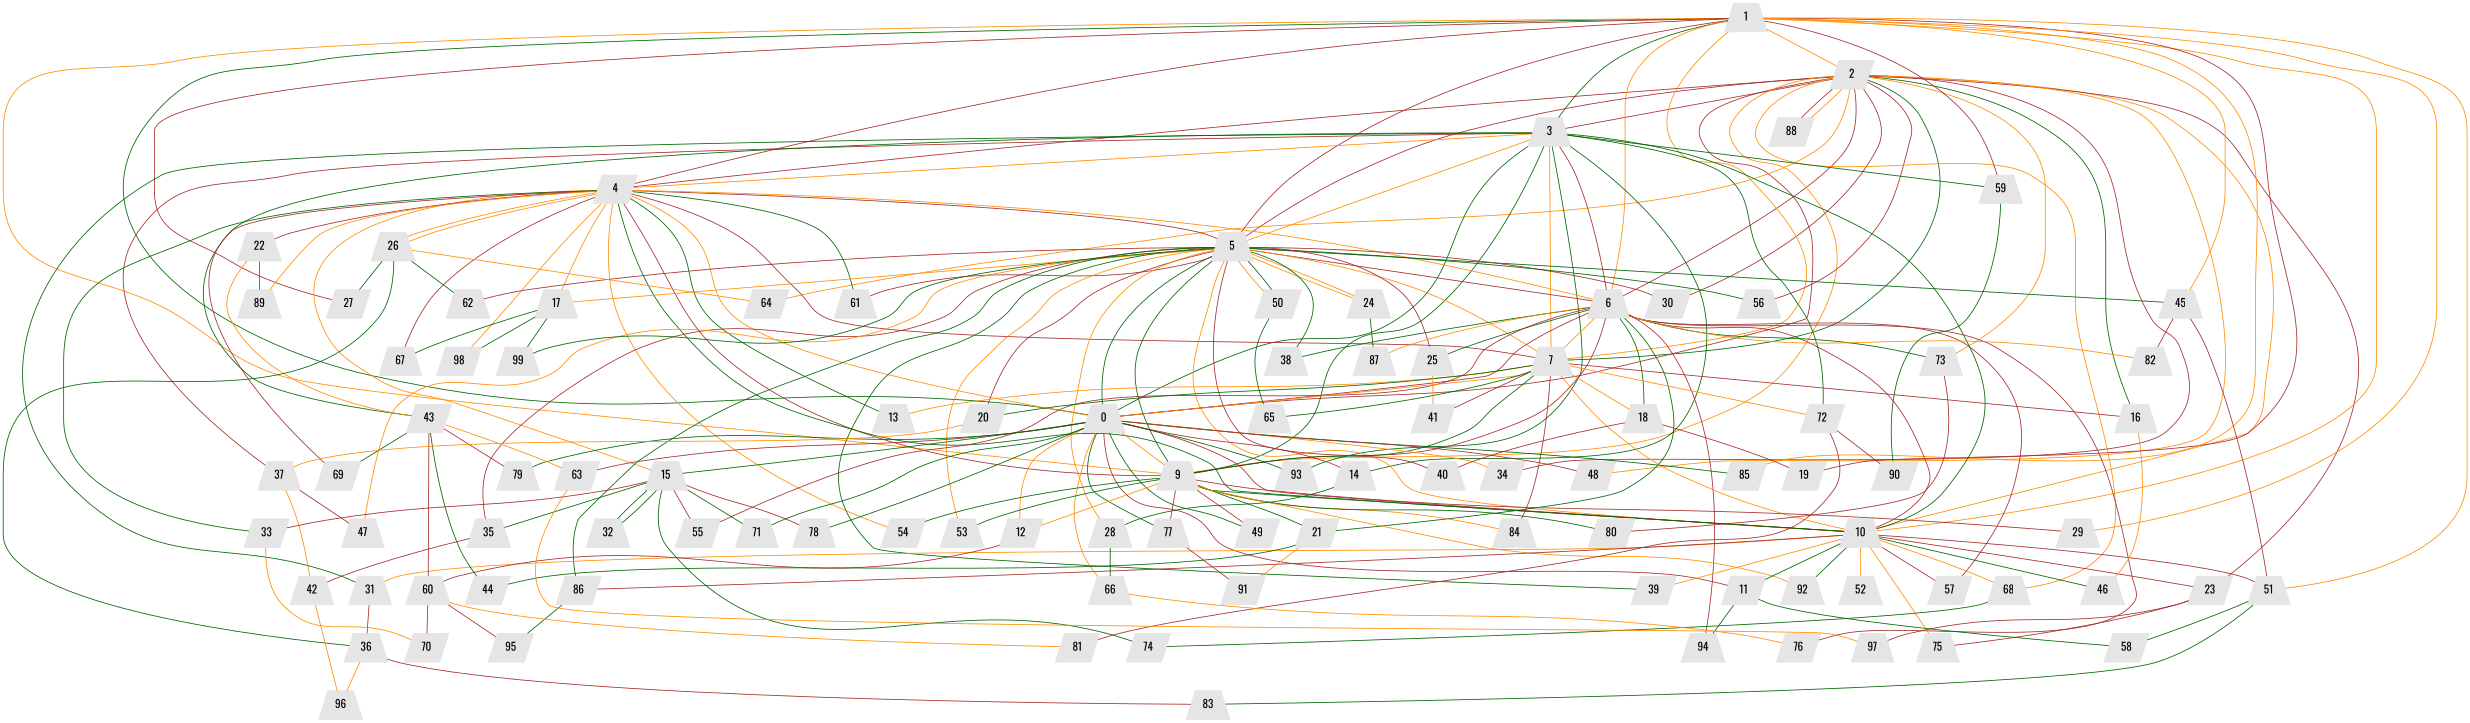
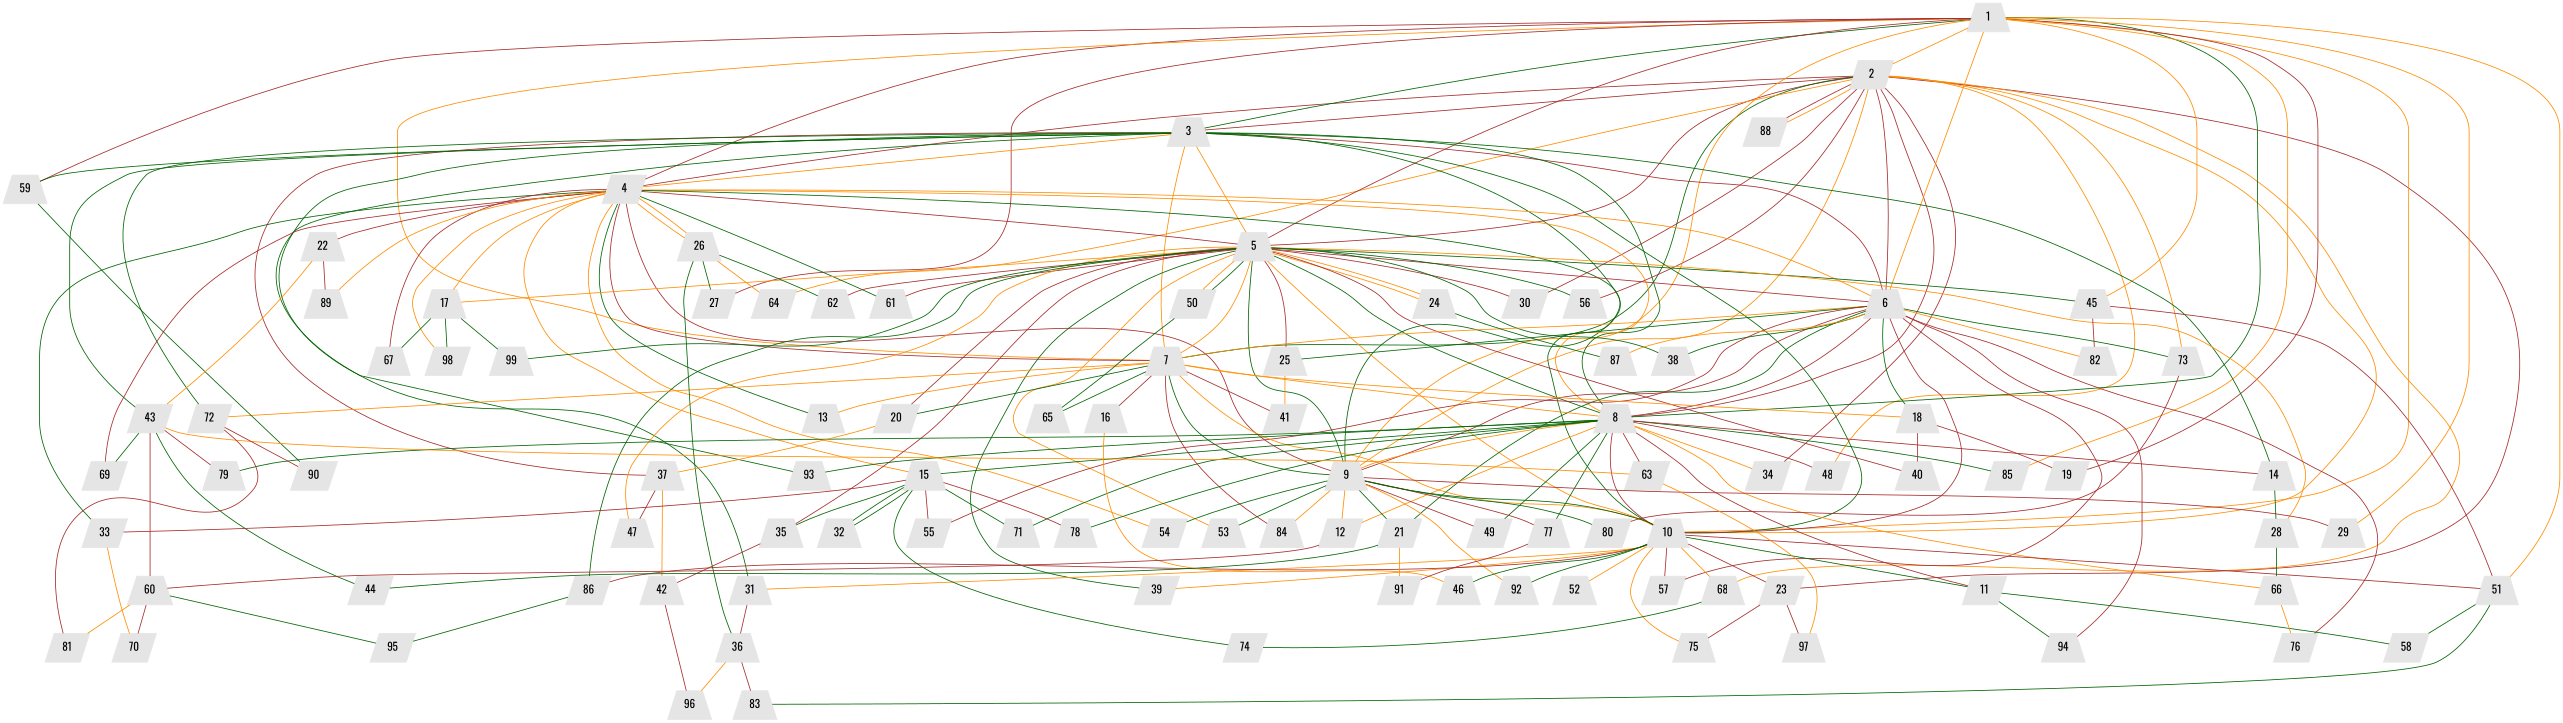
edge "2" -- "16": removed
node "0": label "0" -> "8"
edge "60" -- "95": color brown -> darkgreen
edge "42" -- "96": color darkorange -> brown
